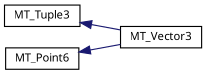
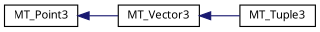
edge "MT_Vector3" -> "MT_Tuple3": reversed
node "MT_Point6": label "MT_Point6" -> "MT_Point3"
